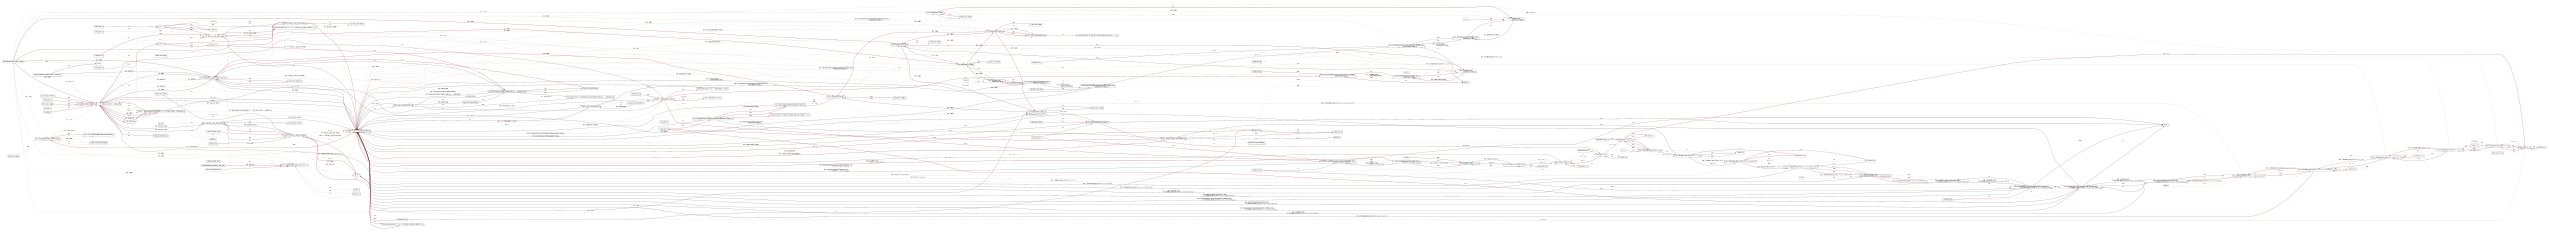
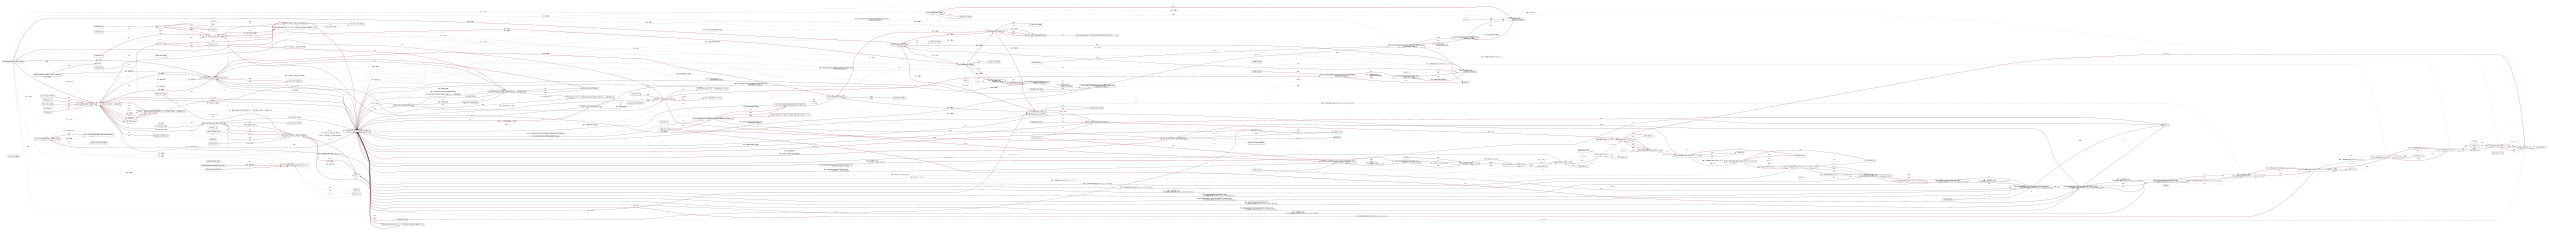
node "(Call,x = 0)": added
edge "(Call,color=ReadBlobShort(image))" -> "(Call,color >> 11)": now "(Call,color=ReadBlobShort(image))" -> "(Call,color << 5)"
